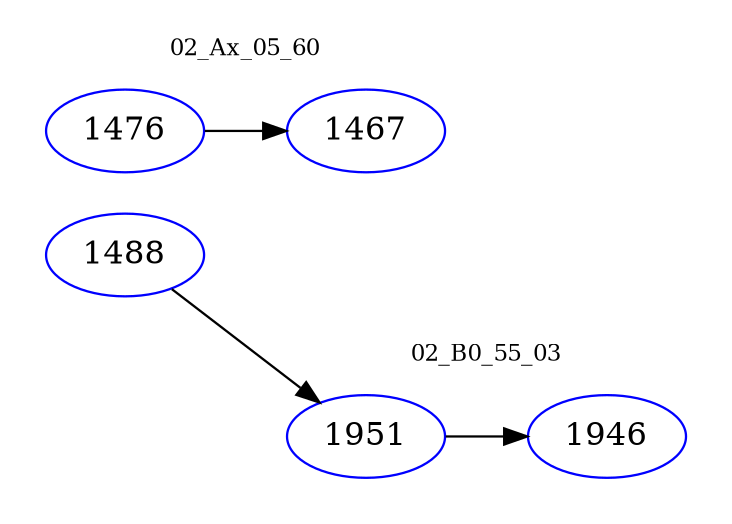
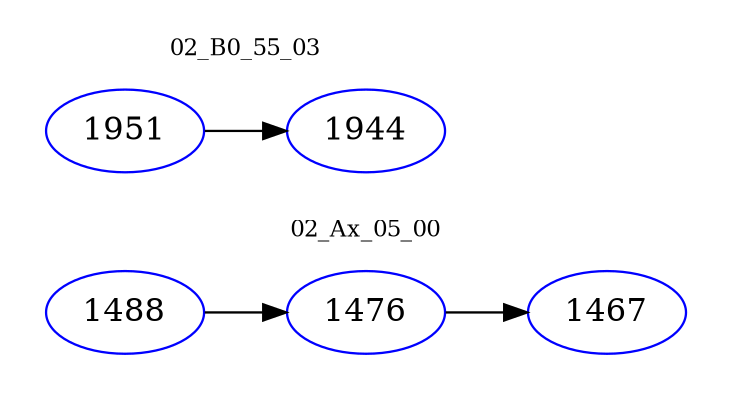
cluster "02_Ax_05_60": label "02_Ax_05_60" -> "02_Ax_05_00"
edge "1488" -> "1951": now "1488" -> "1476"
node "1946": label "1946" -> "1944"
